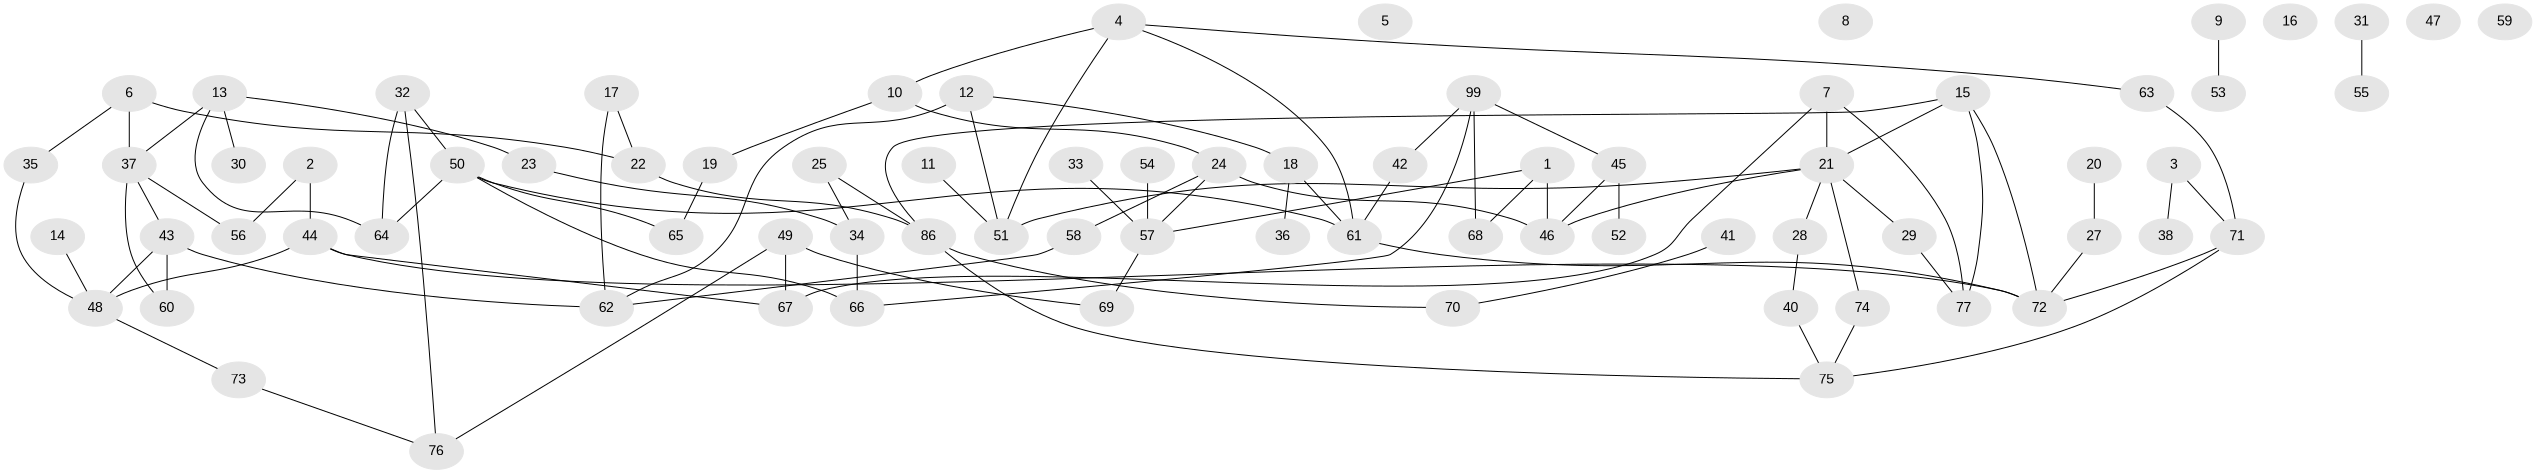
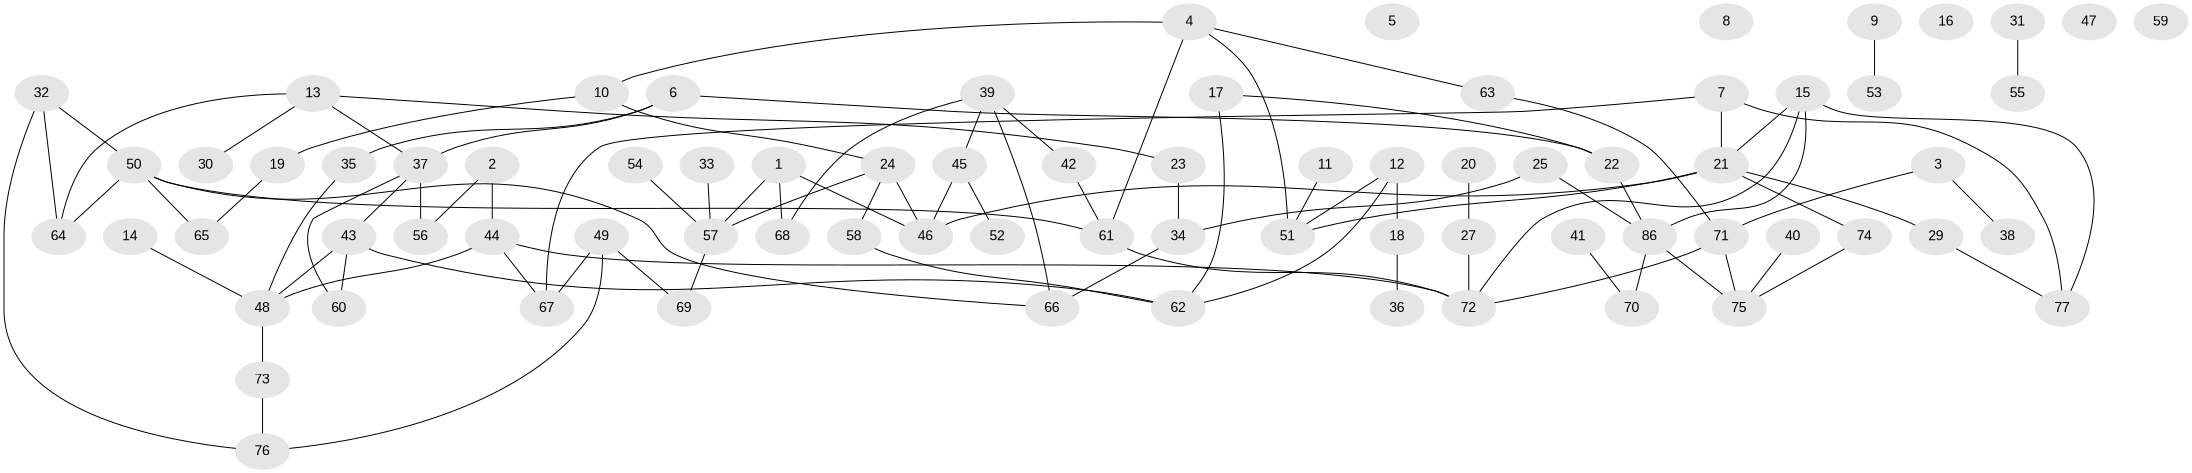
node "99": label "99" -> "39"
edge "18" -- "61": removed
node "28": removed
